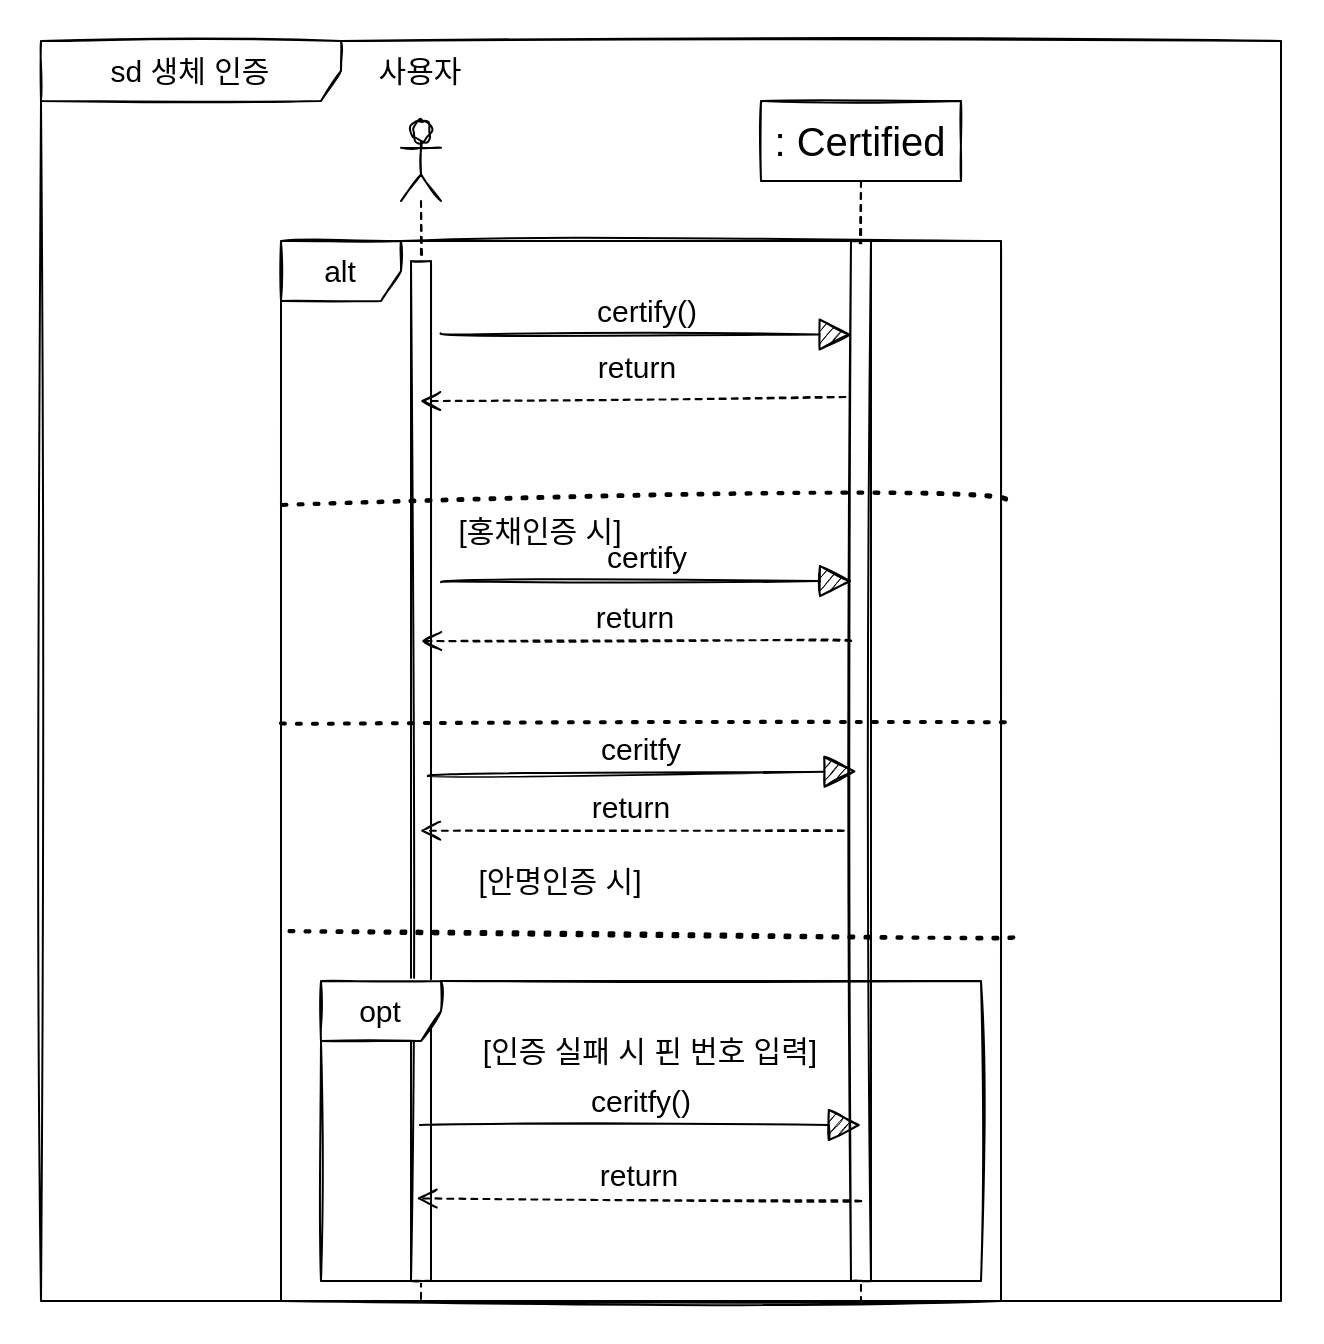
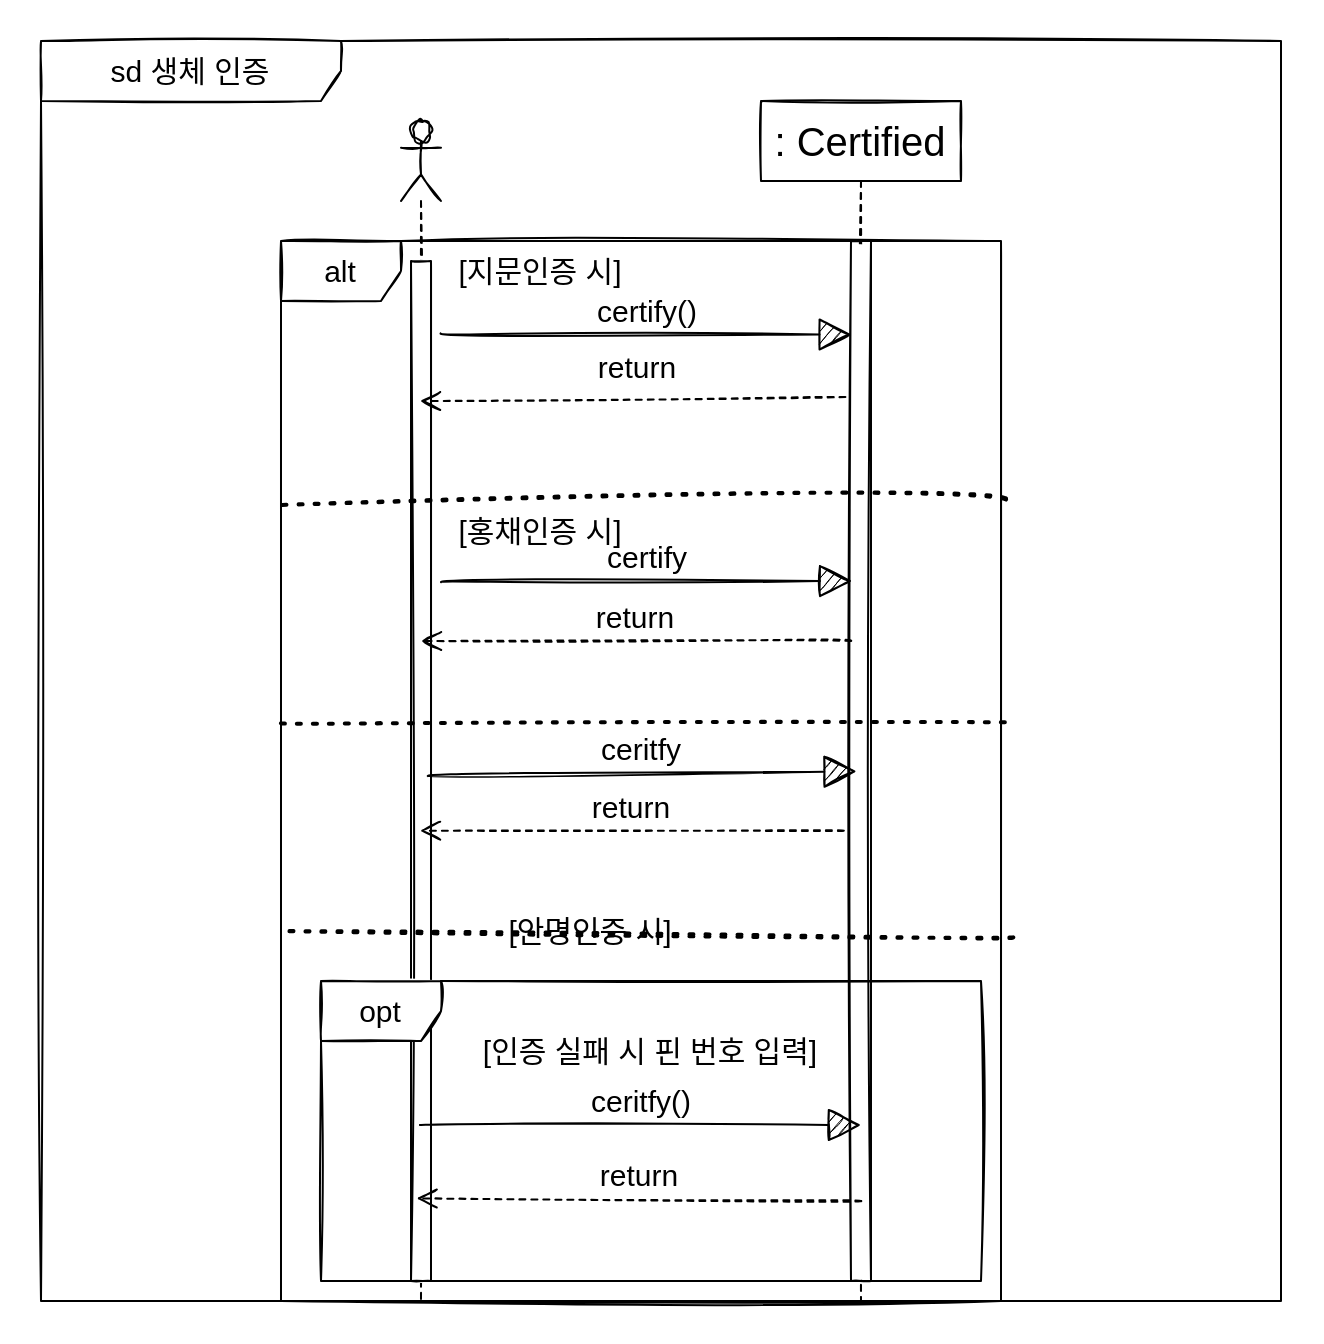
node "사용자": removed
node "[지문인증 시]": added
node "[안명인증 시]": moved (561, 881) -> (591, 931)
